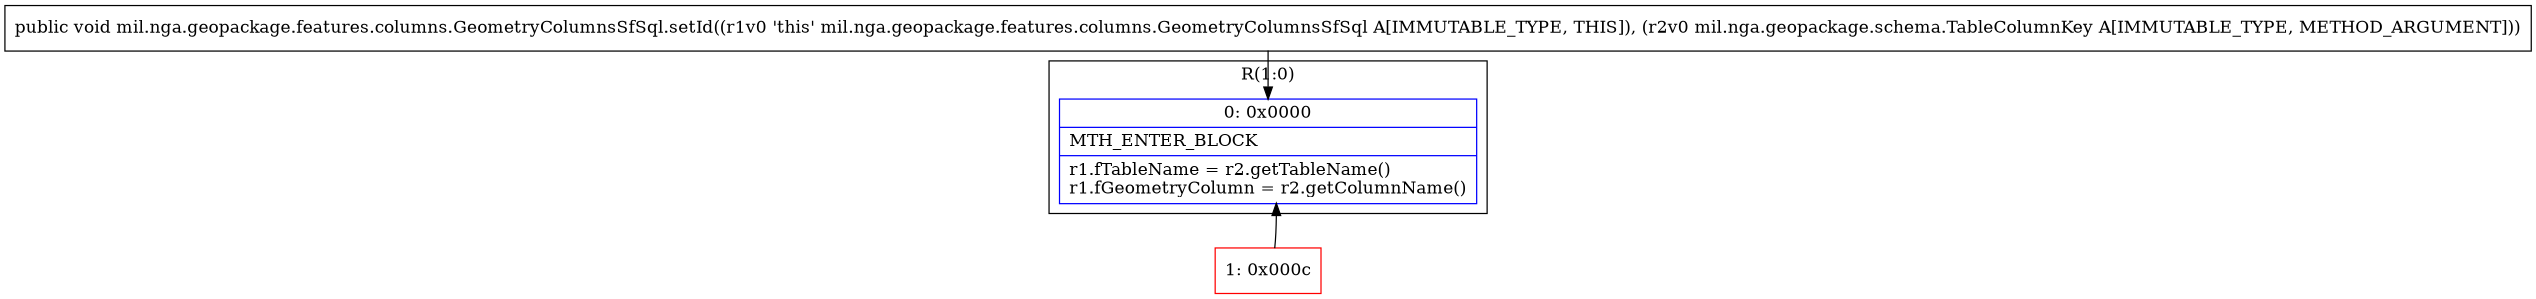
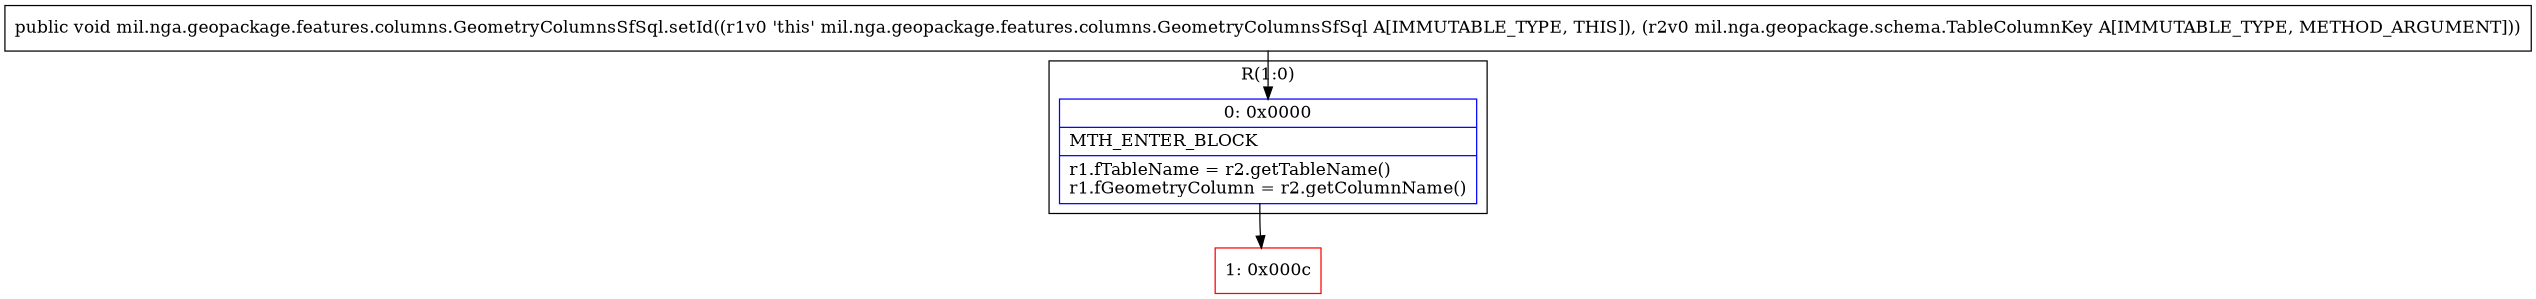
edge "1: 0x000c" -> "0: 0x0000": reversed
